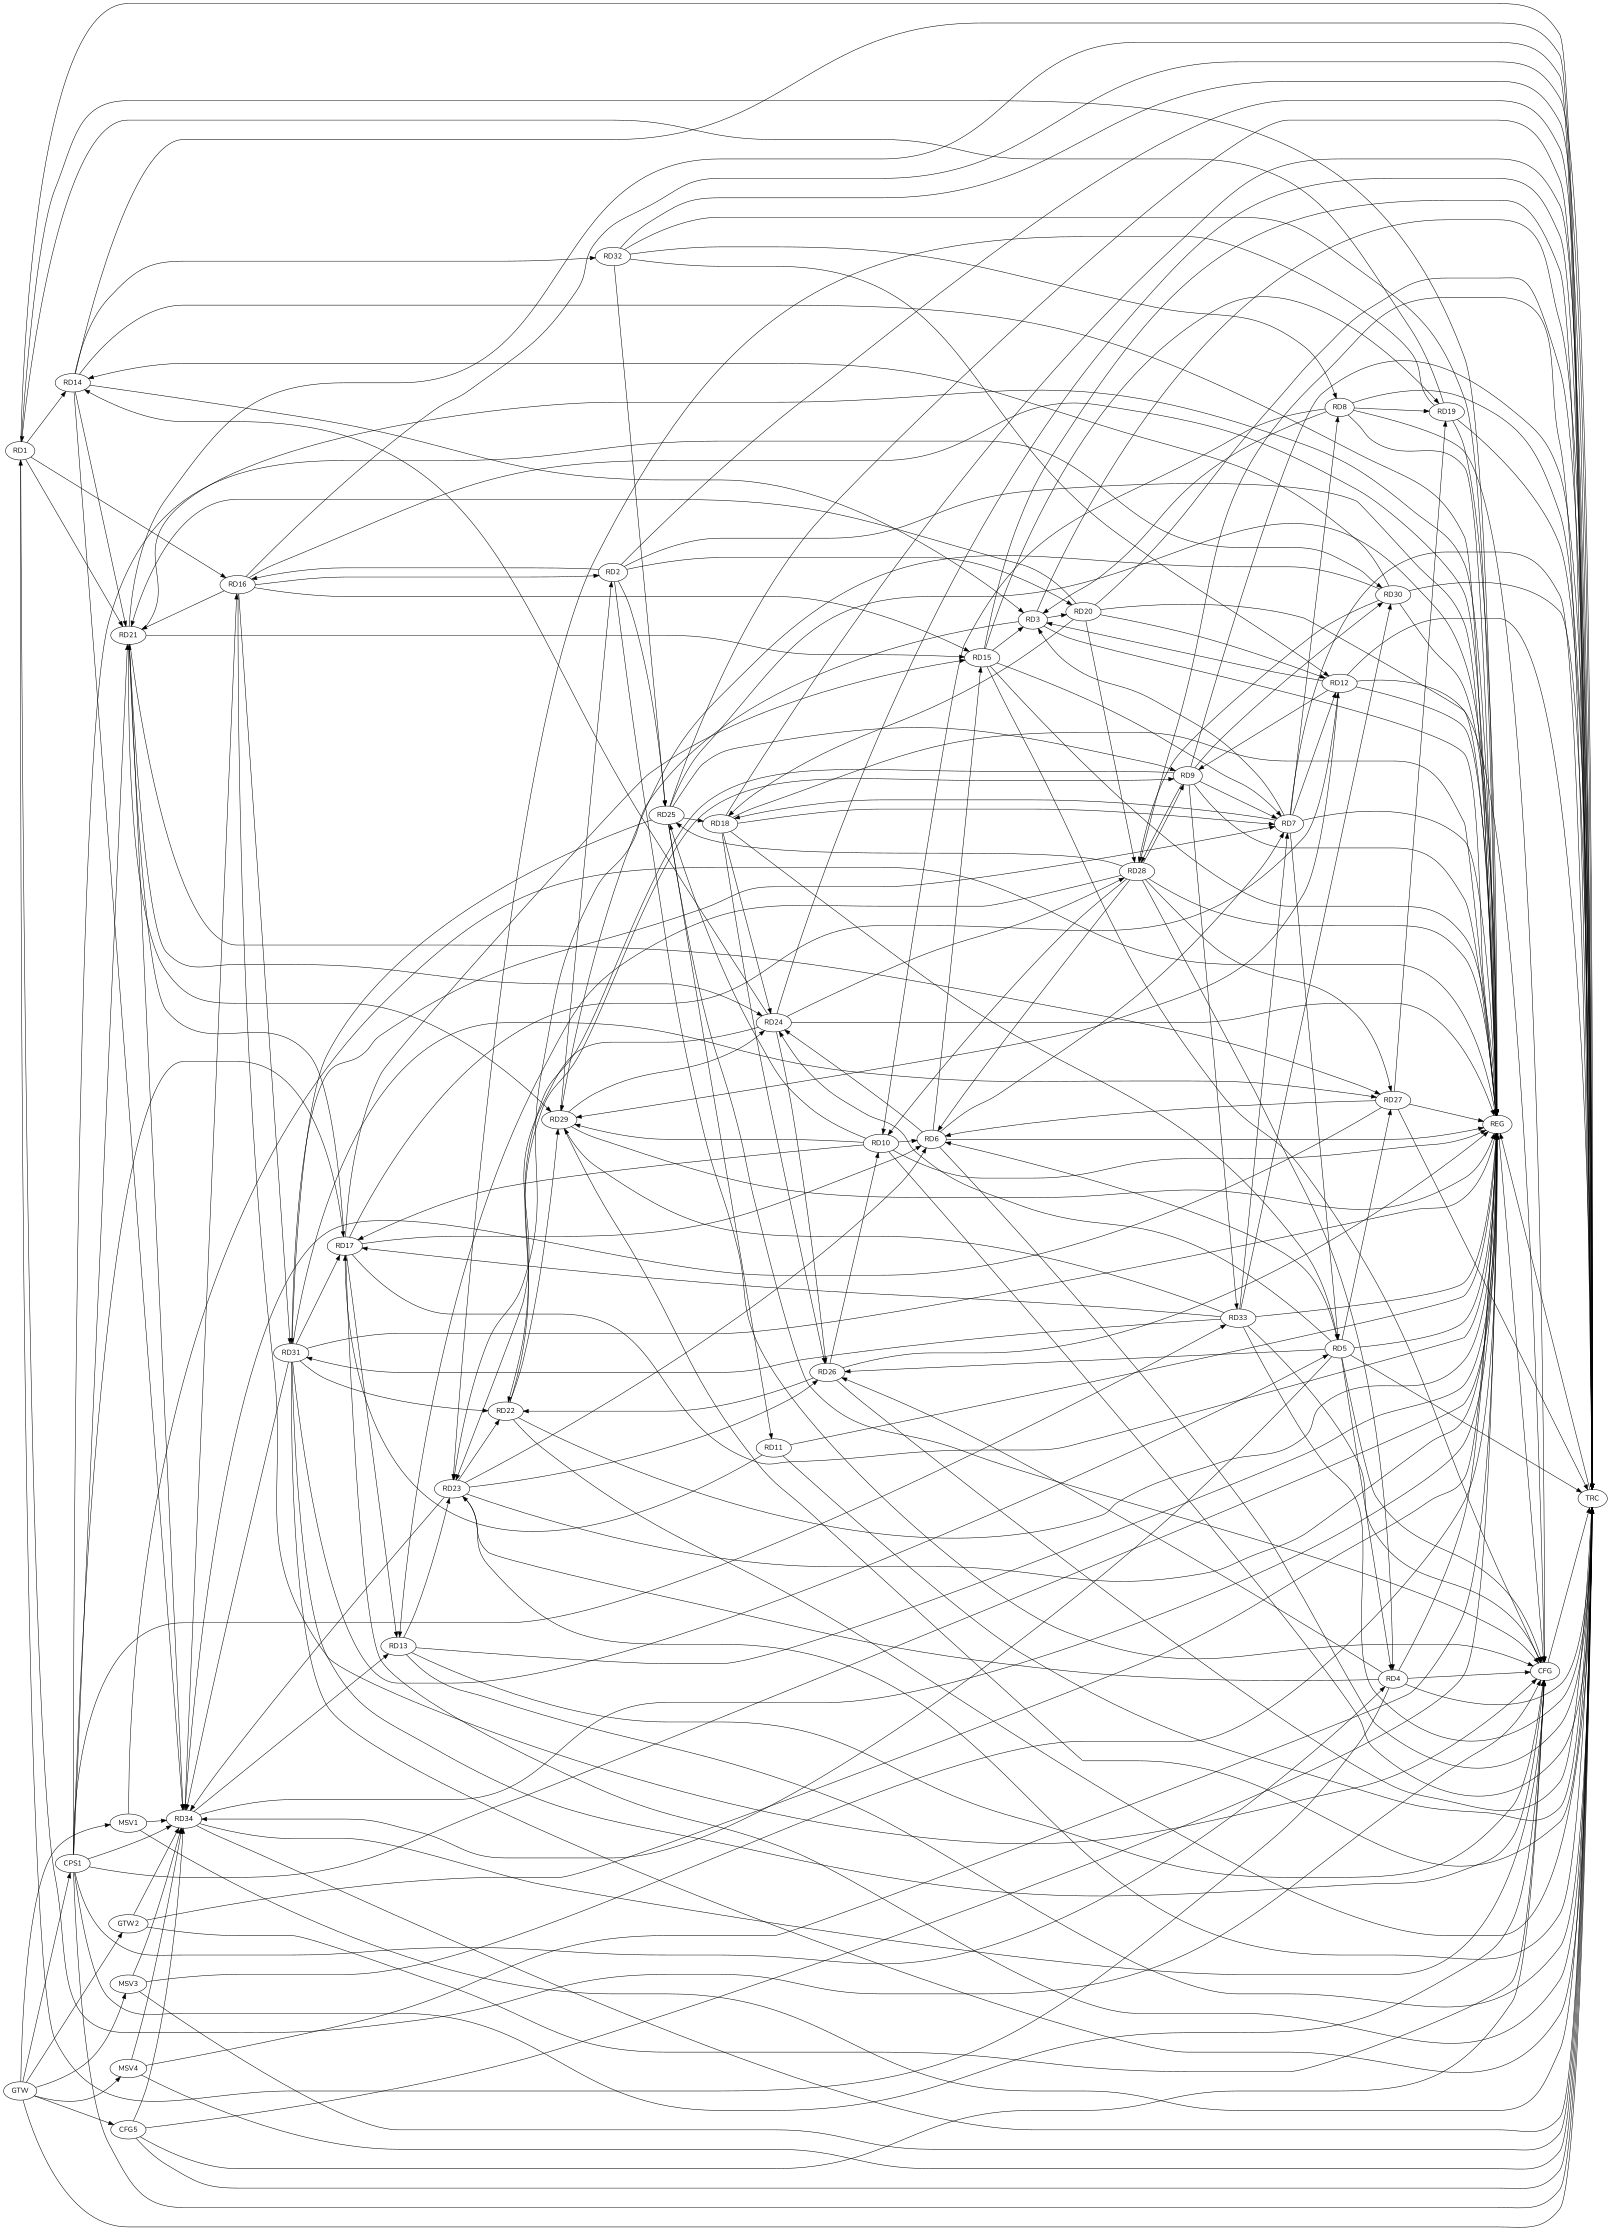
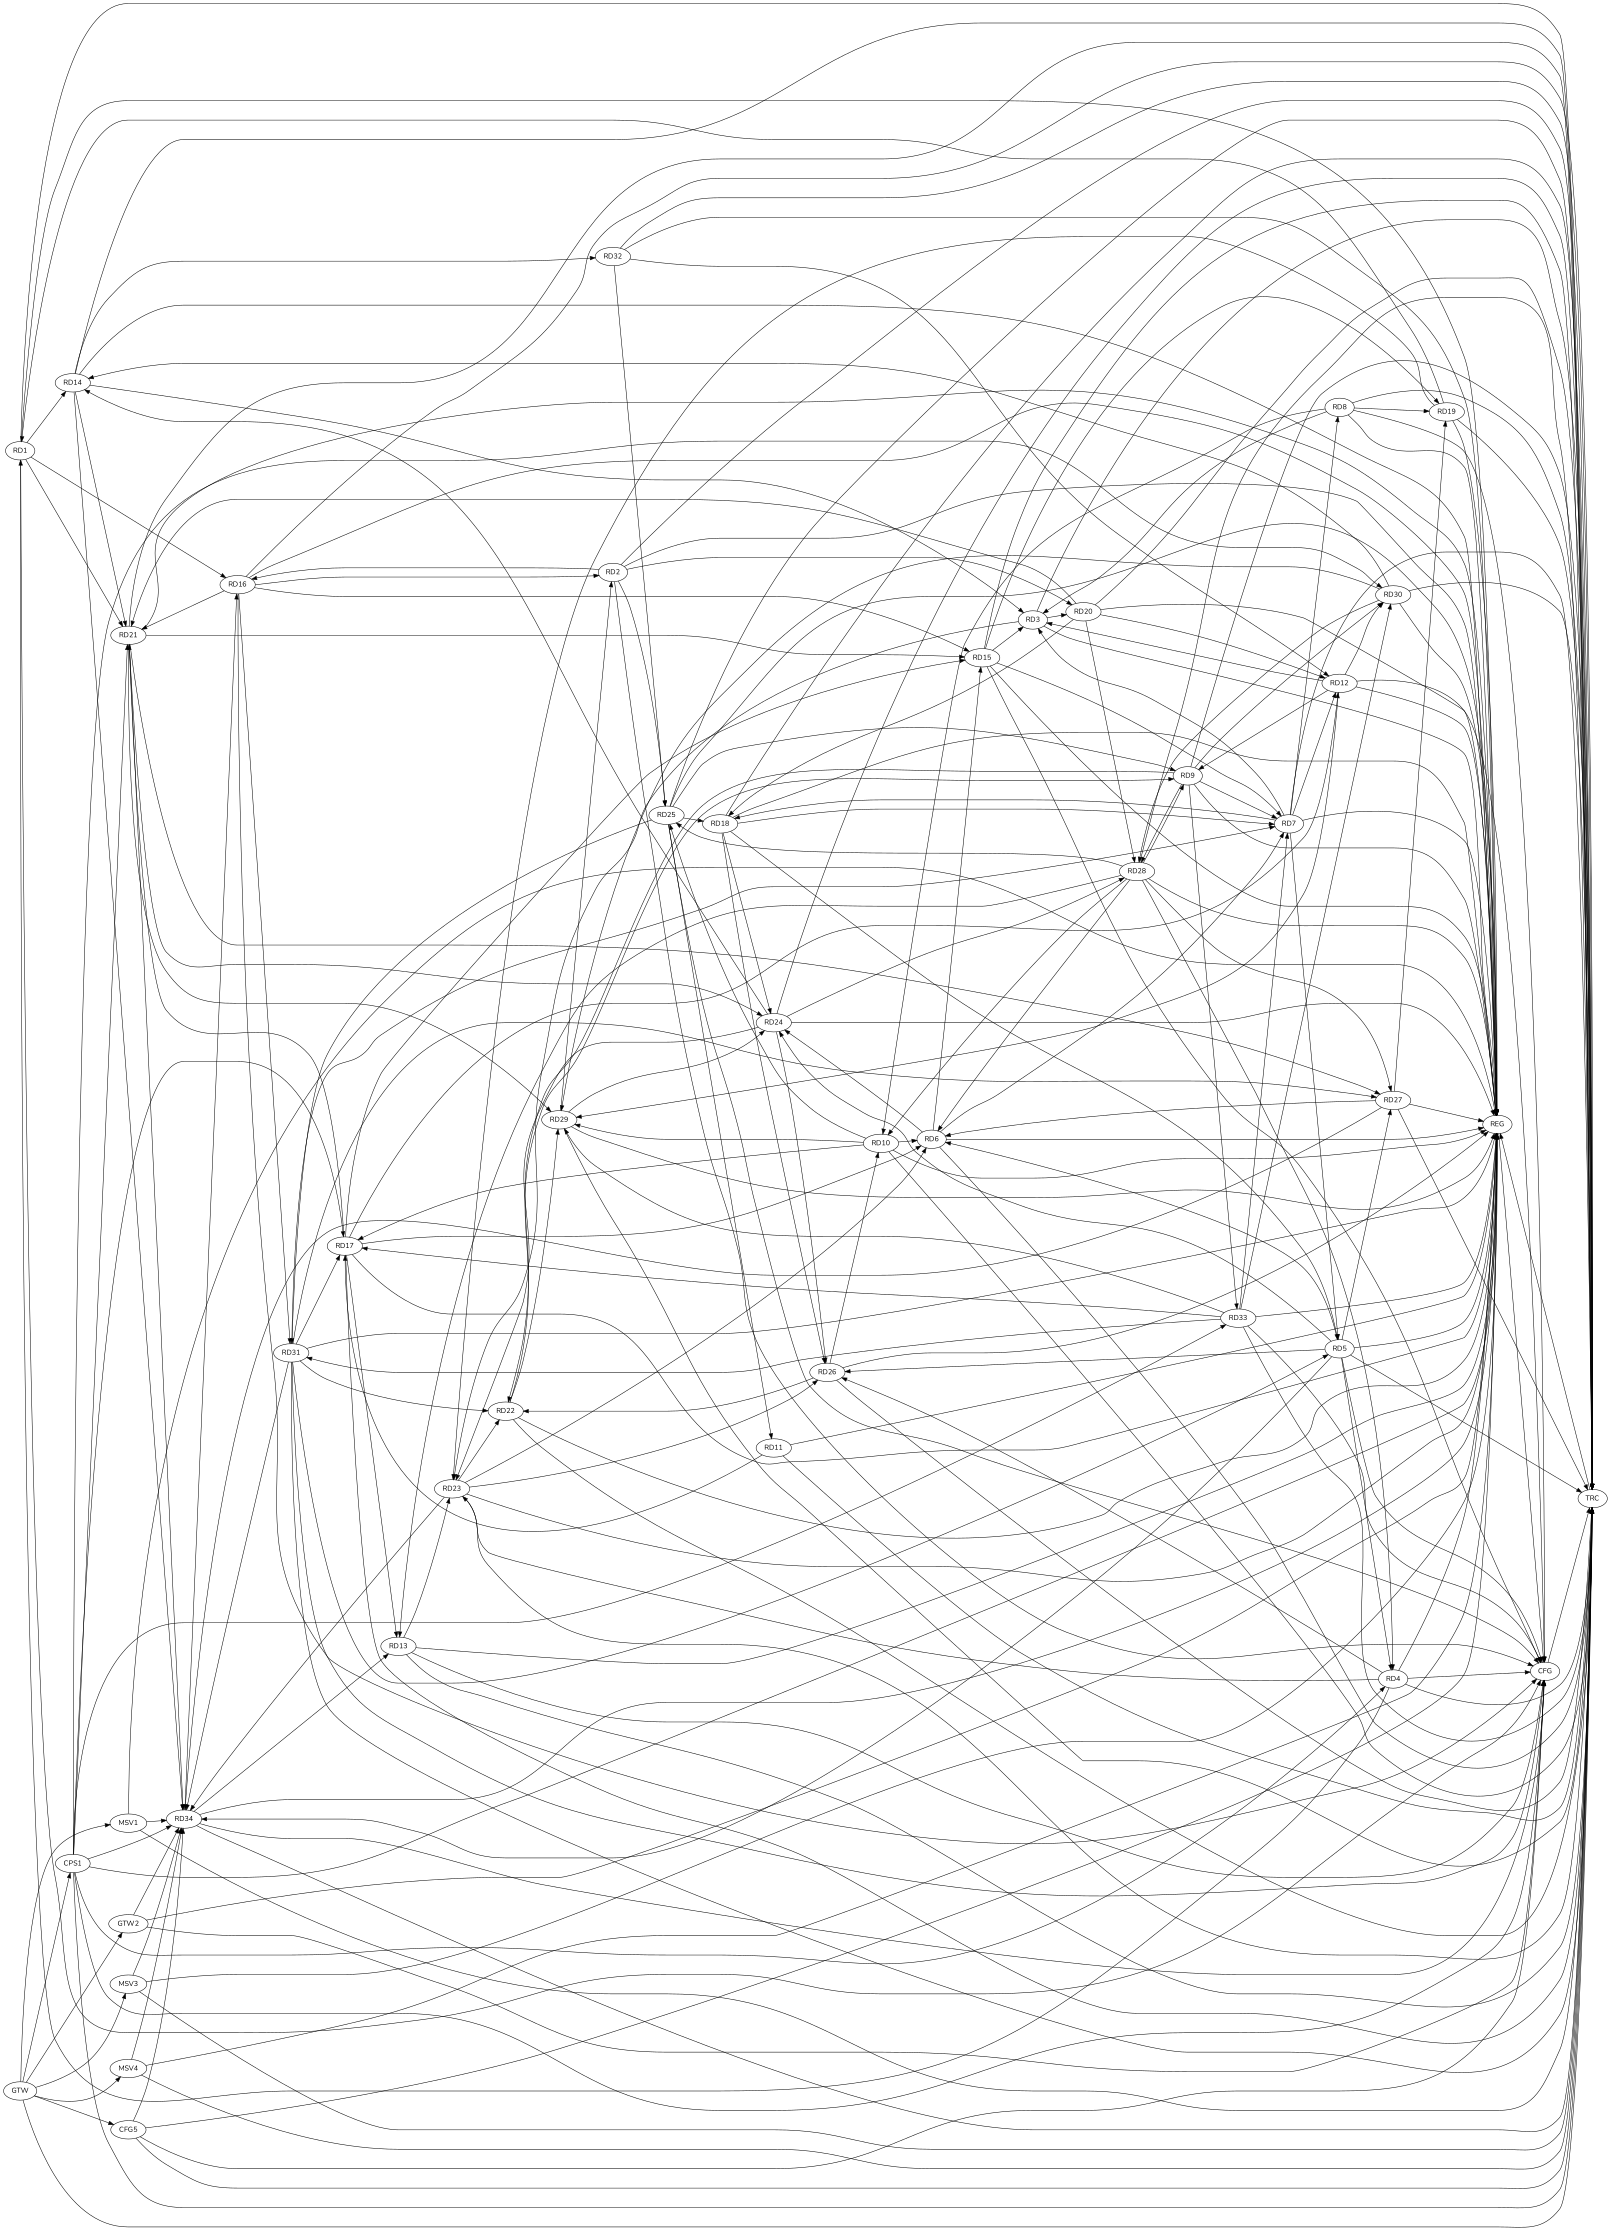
edge "RD32" -> "RD8": removed
edge "RD12" -> "TRC": now "RD12" -> "RD30"
